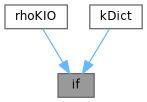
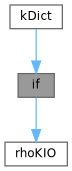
edge "rhoKIO" -> "if": reversed
